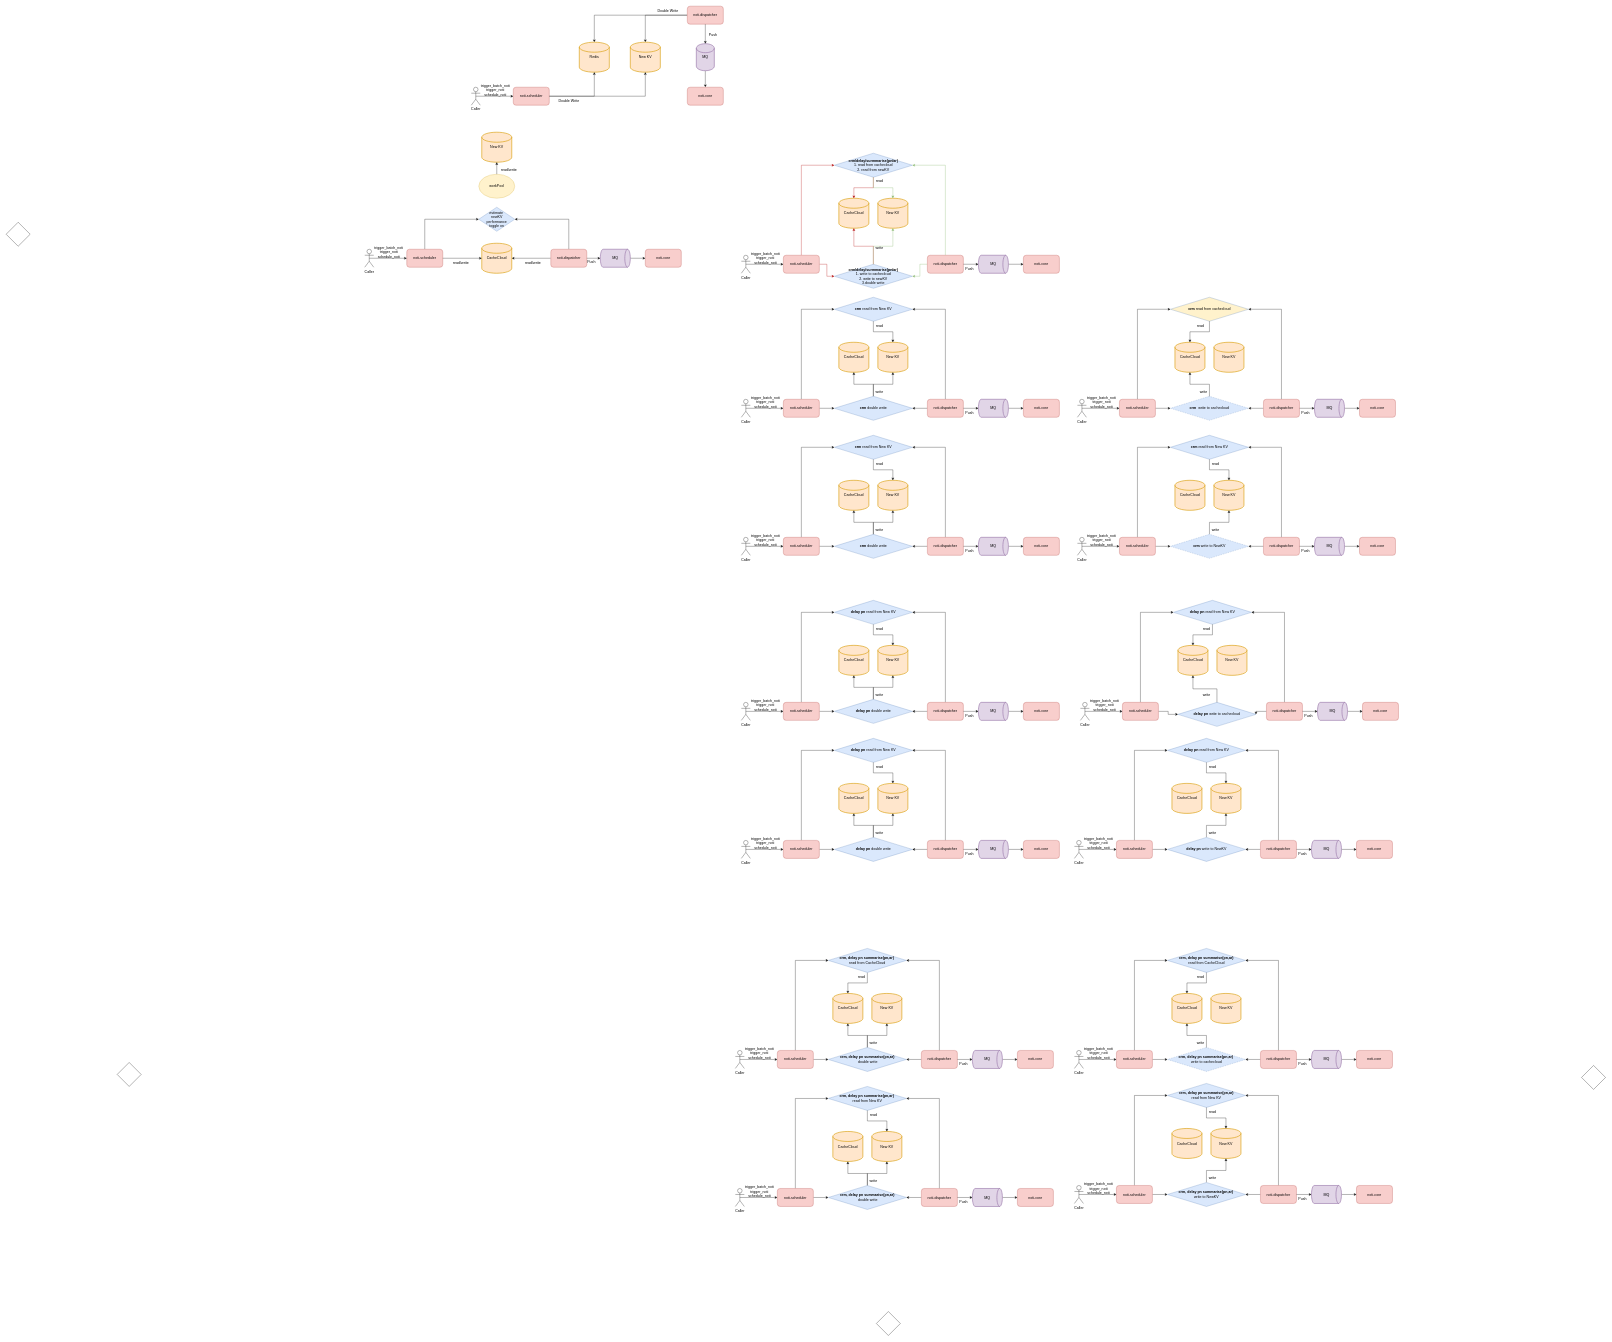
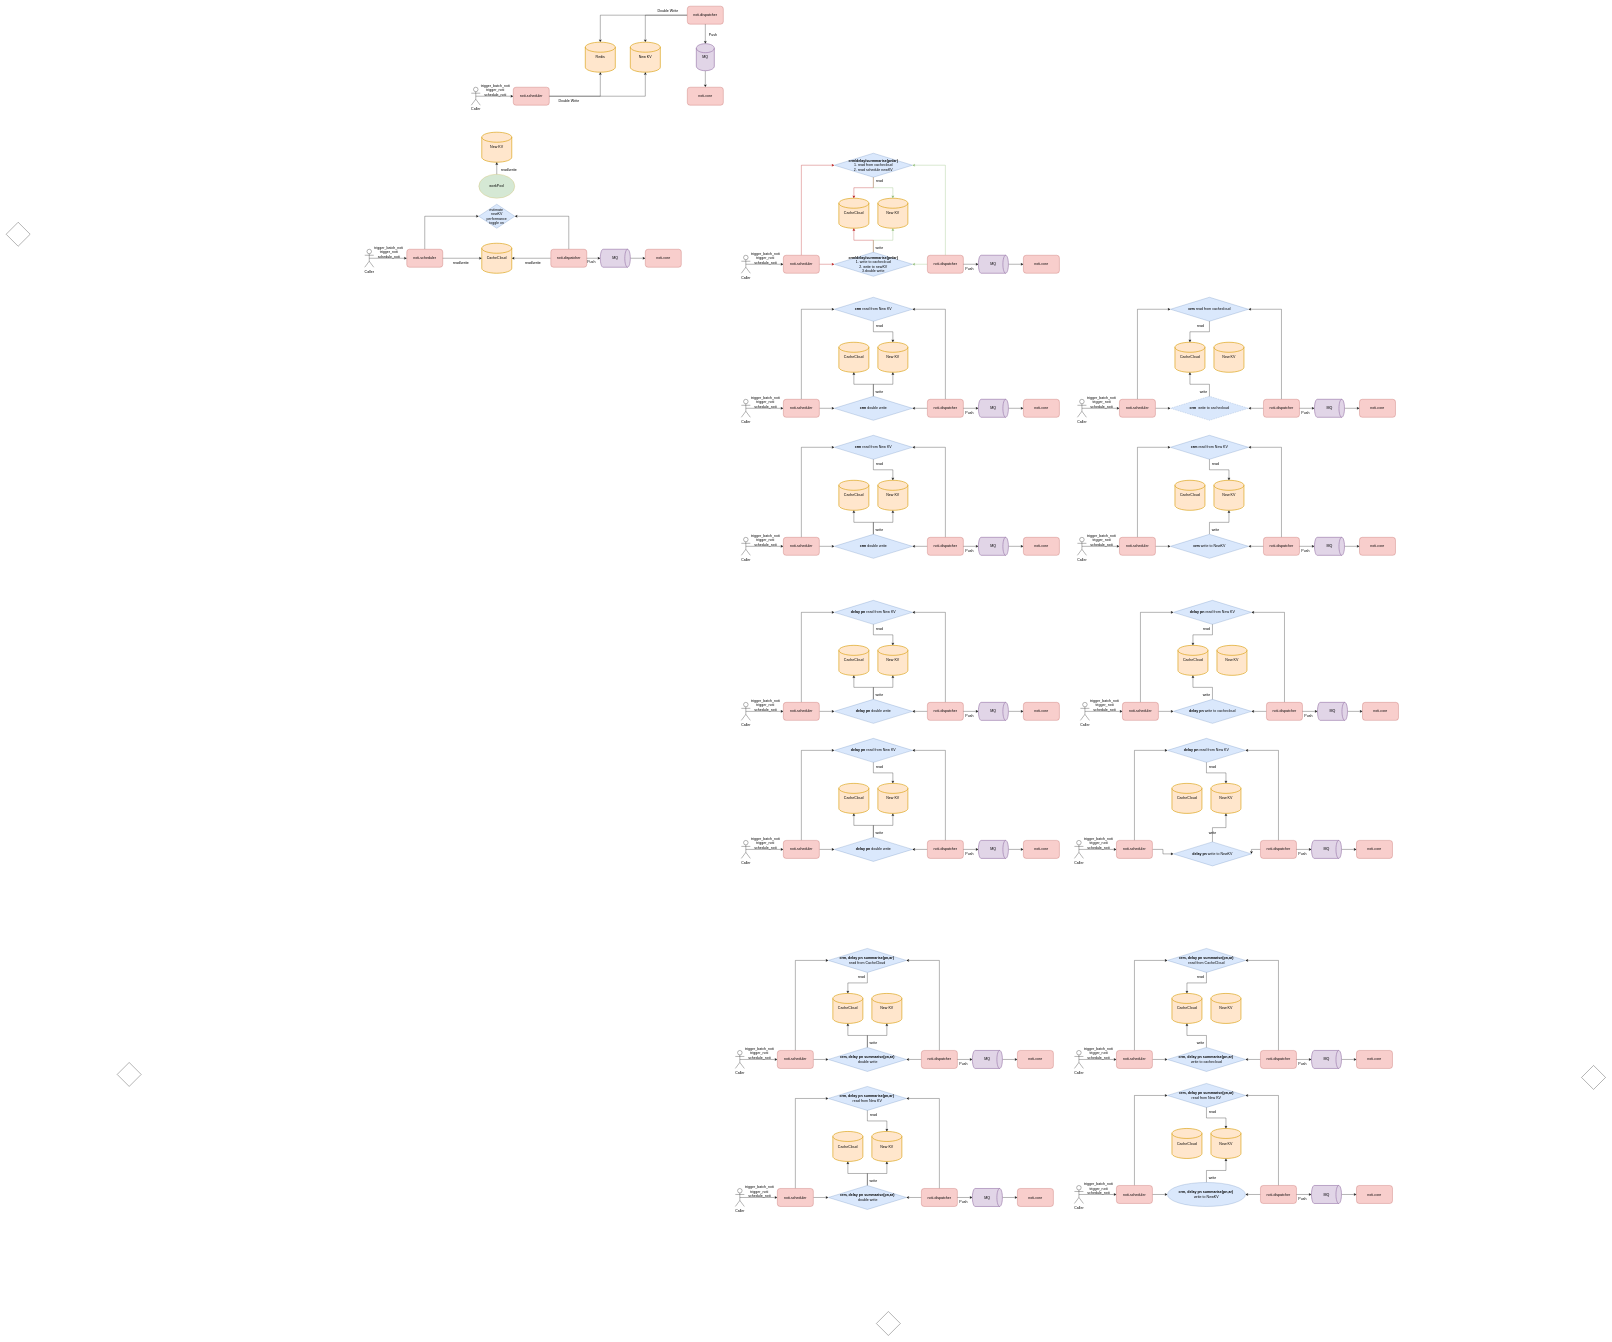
node "Redis": moved (594, 57) -> (600, 57)
node "crm/delay/surmmarise(pn/ar) 1. read from cachecloud 2. read from newKV": label "crm/delay/surmmarise(pn/ar) 1. read from cachecloud 2. read from newKV" -> "crm/delay/surmmarise(pn/ar) 1. read from cachecloud 2. read schedule newKV"
node "workPool": fillcolor #fff2cc -> #d5e8d4
node "estimate newKV performance toggle on": moved (497, 219) -> (497, 216)
node "crm/delay/surmmarise(pn/ar) 1. write to cachecloud 2. write to newKV 3.double write": moved (873, 276) -> (873, 264)
node "crm read from cachecloud": fillcolor #fff2cc -> #dae8fc
node "crm write to NewKV": style dashed -> solid
node "delay pn write to cachecloud": moved (1217, 714) -> (1212, 711)
node "delay pn write to NewKV": moved (1206, 849) -> (1212, 854)
node "crm, delay pn summarise(pn,ar) write to cachecloud": style dashed -> solid
node "crm, delay pn summarise(pn,ar) write to NewKV": shape diamond -> ellipse
